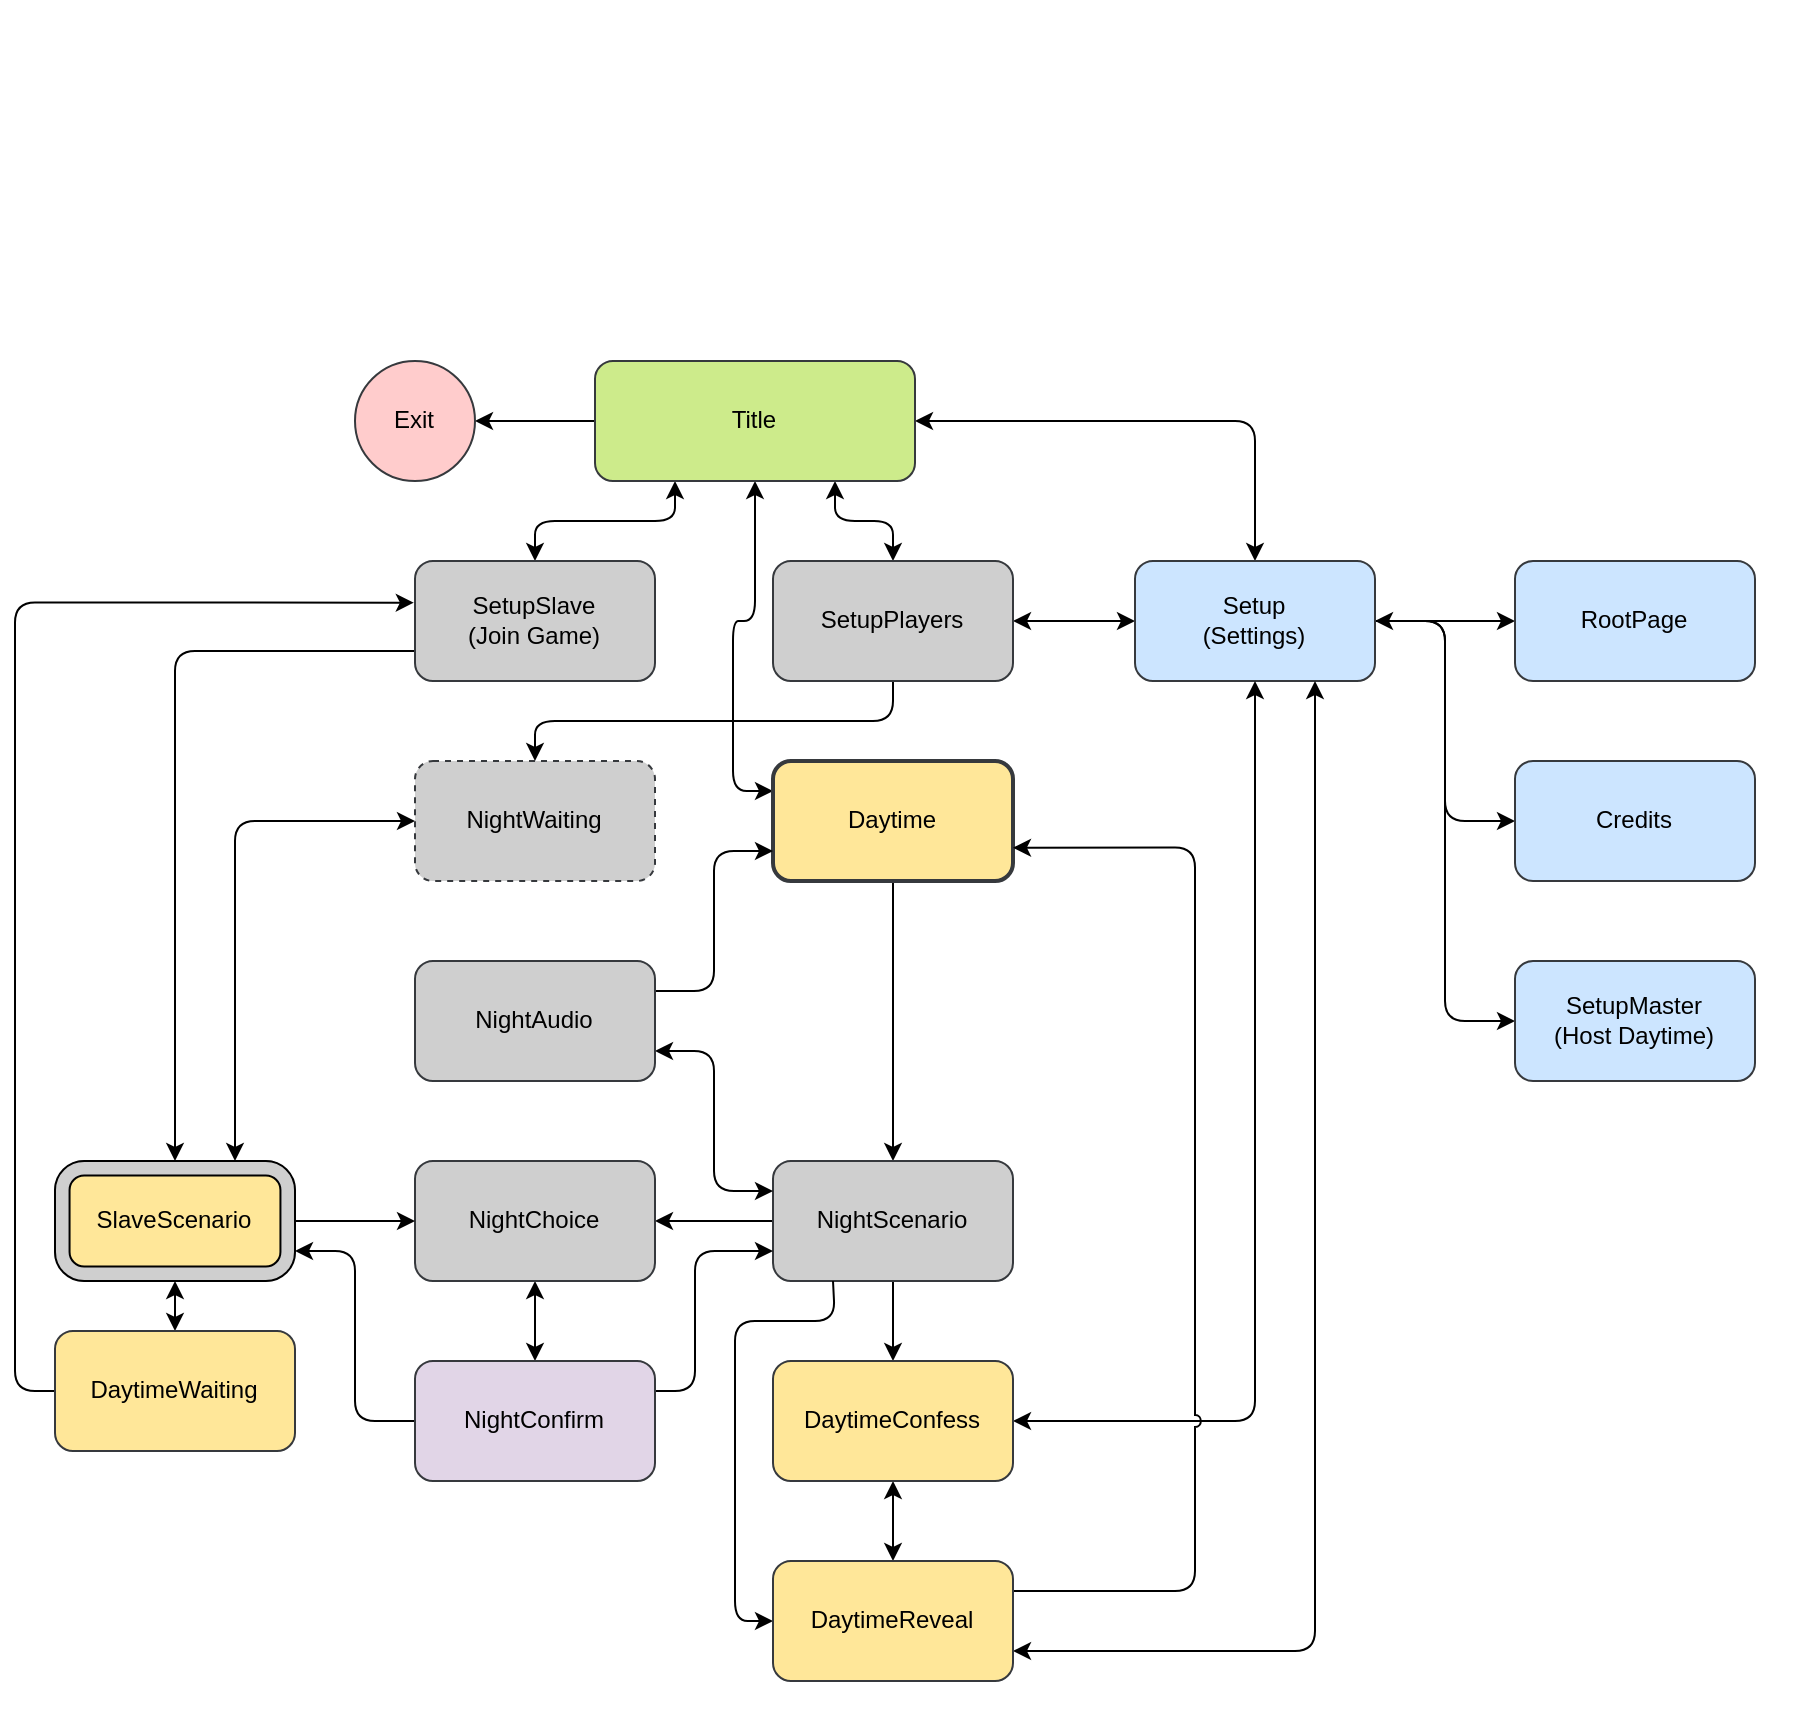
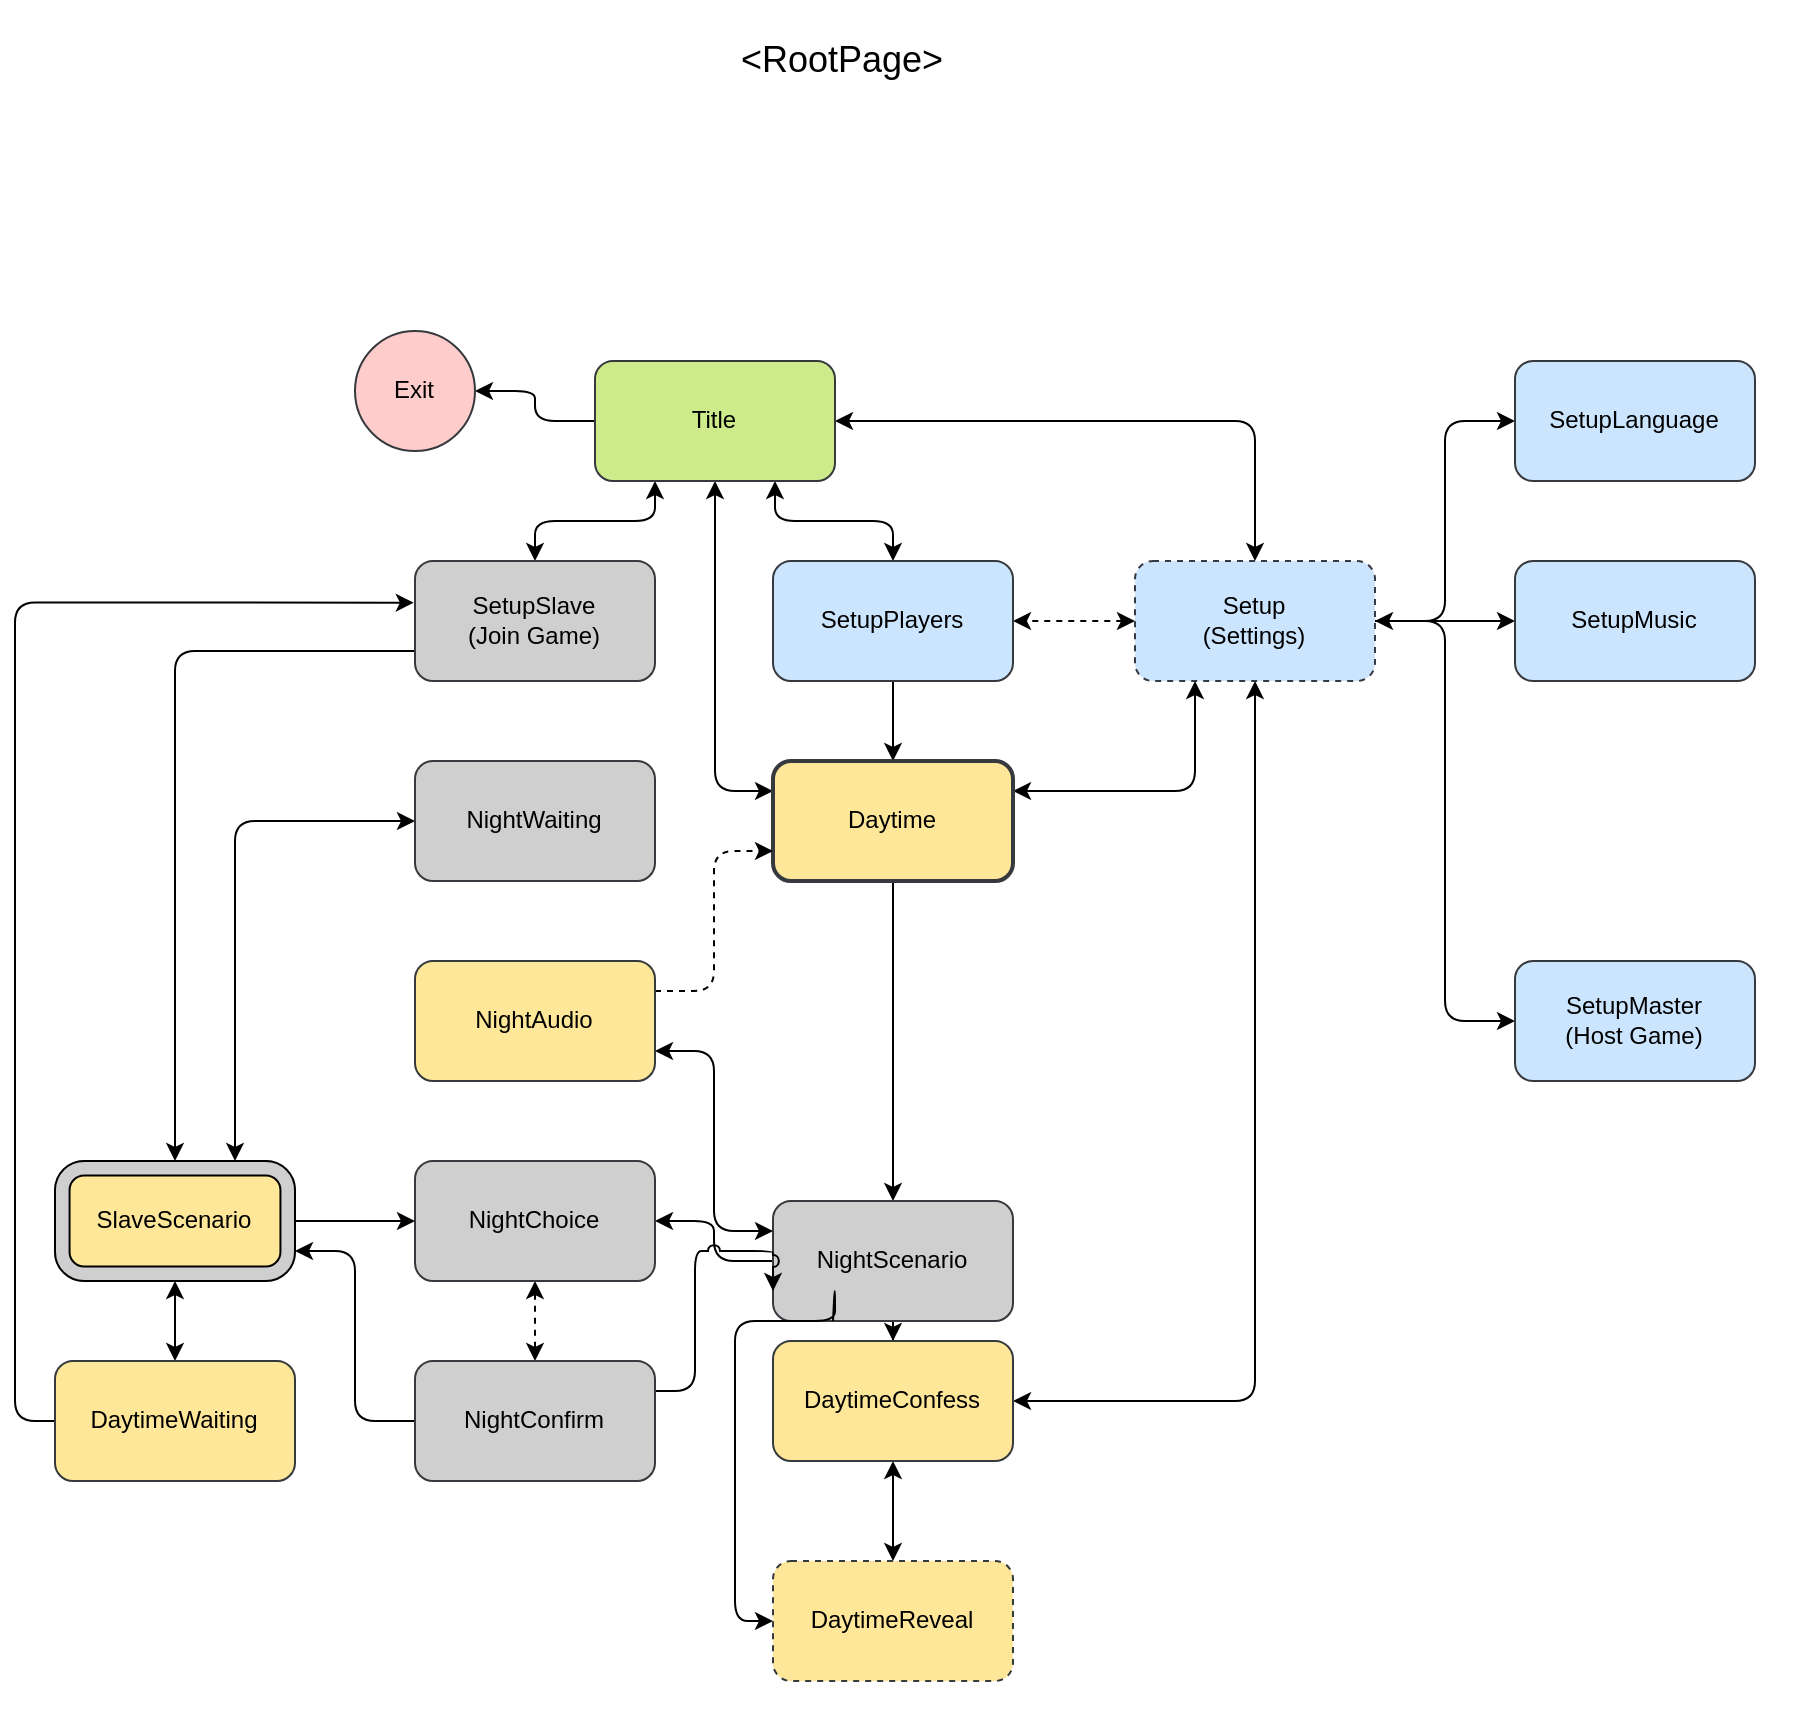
node "<RootPage>": added
node "Exit": moved (415, 421) -> (415, 391)
node "Title": size 320x120 -> 240x120
node "SetupLanguage": added
edge "Setup (Settings)" -> "SetupLanguage": added
node "SetupPlayers": fillcolor #cfcfcf -> #cce5ff
edge "SetupPlayers" -- "Setup (Settings)": style solid -> dashed
node "Setup (Settings)": style solid -> dashed
node "RootPage": label "RootPage" -> "SetupMusic"
edge "SetupPlayers" -> "NightWaiting": now "SetupPlayers" -> "Daytime"
edge "Setup (Settings)" -- "Daytime": added
node "NightWaiting": style dashed -> solid
edge "Setup (Settings)" -> "Credits": removed
node "Credits": removed
edge "NightAudio" -> "Daytime": style solid -> dashed
node "NightAudio": fillcolor #cfcfcf -> #ffe799
node "SetupMaster (Host Daytime)": label "SetupMaster (Host Daytime)" -> "SetupMaster (Host Game)"
node "NightScenario": moved (893, 1221) -> (893, 1261)
edge "DaytimeReveal" -> "Daytime": removed
edge "Setup (Settings)" -- "DaytimeReveal": removed
edge "NightChoice" -- "NightConfirm": style solid -> dashed
node "DaytimeWaiting": moved (175, 1391) -> (175, 1421)
node "NightConfirm": fillcolor #e1d5e7 -> #cfcfcf
node "DaytimeConfess": moved (893, 1421) -> (893, 1401)
node "DaytimeReveal": style solid -> dashed
